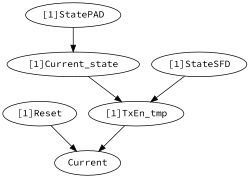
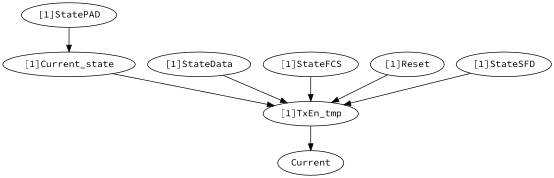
node "[1]StateData": added
node "[1]StateFCS": added
edge "[1]Reset" -> "Current": now "[1]Reset" -> "[1]TxEn_tmp"
